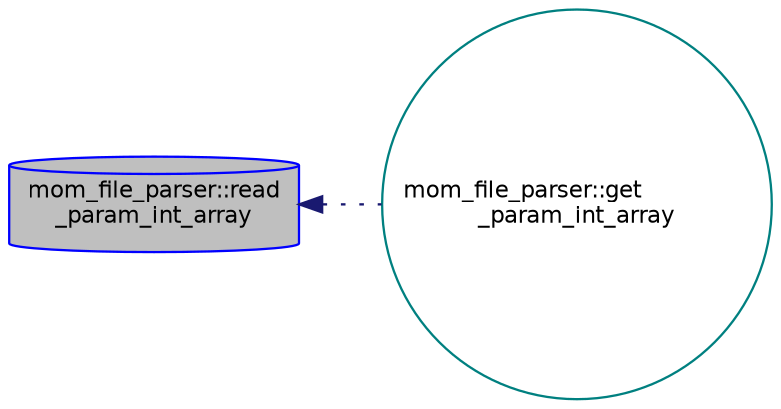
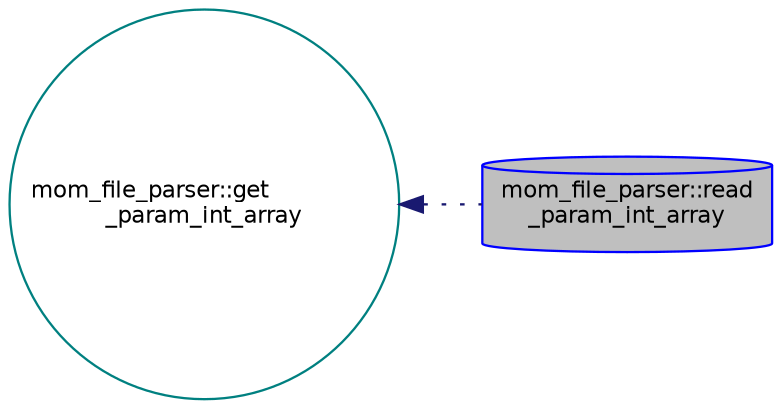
edge "mom_file_parser::get _param_int_array" -> "mom_file_parser::read _param_int_array": reversed
